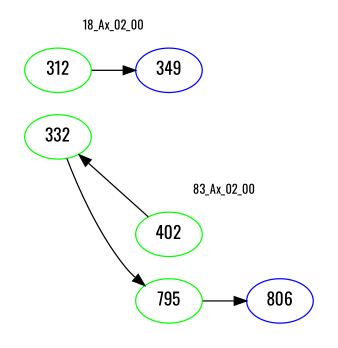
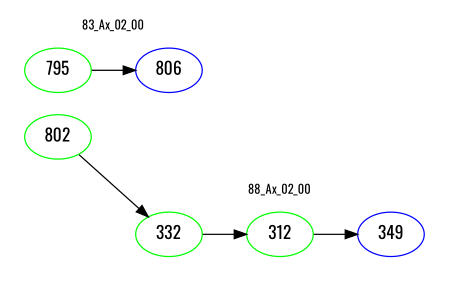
cluster "18_Ax_02_00": label "18_Ax_02_00" -> "88_Ax_02_00"
edge "332" -> "795": now "332" -> "312"
node "402": label "402" -> "802"
